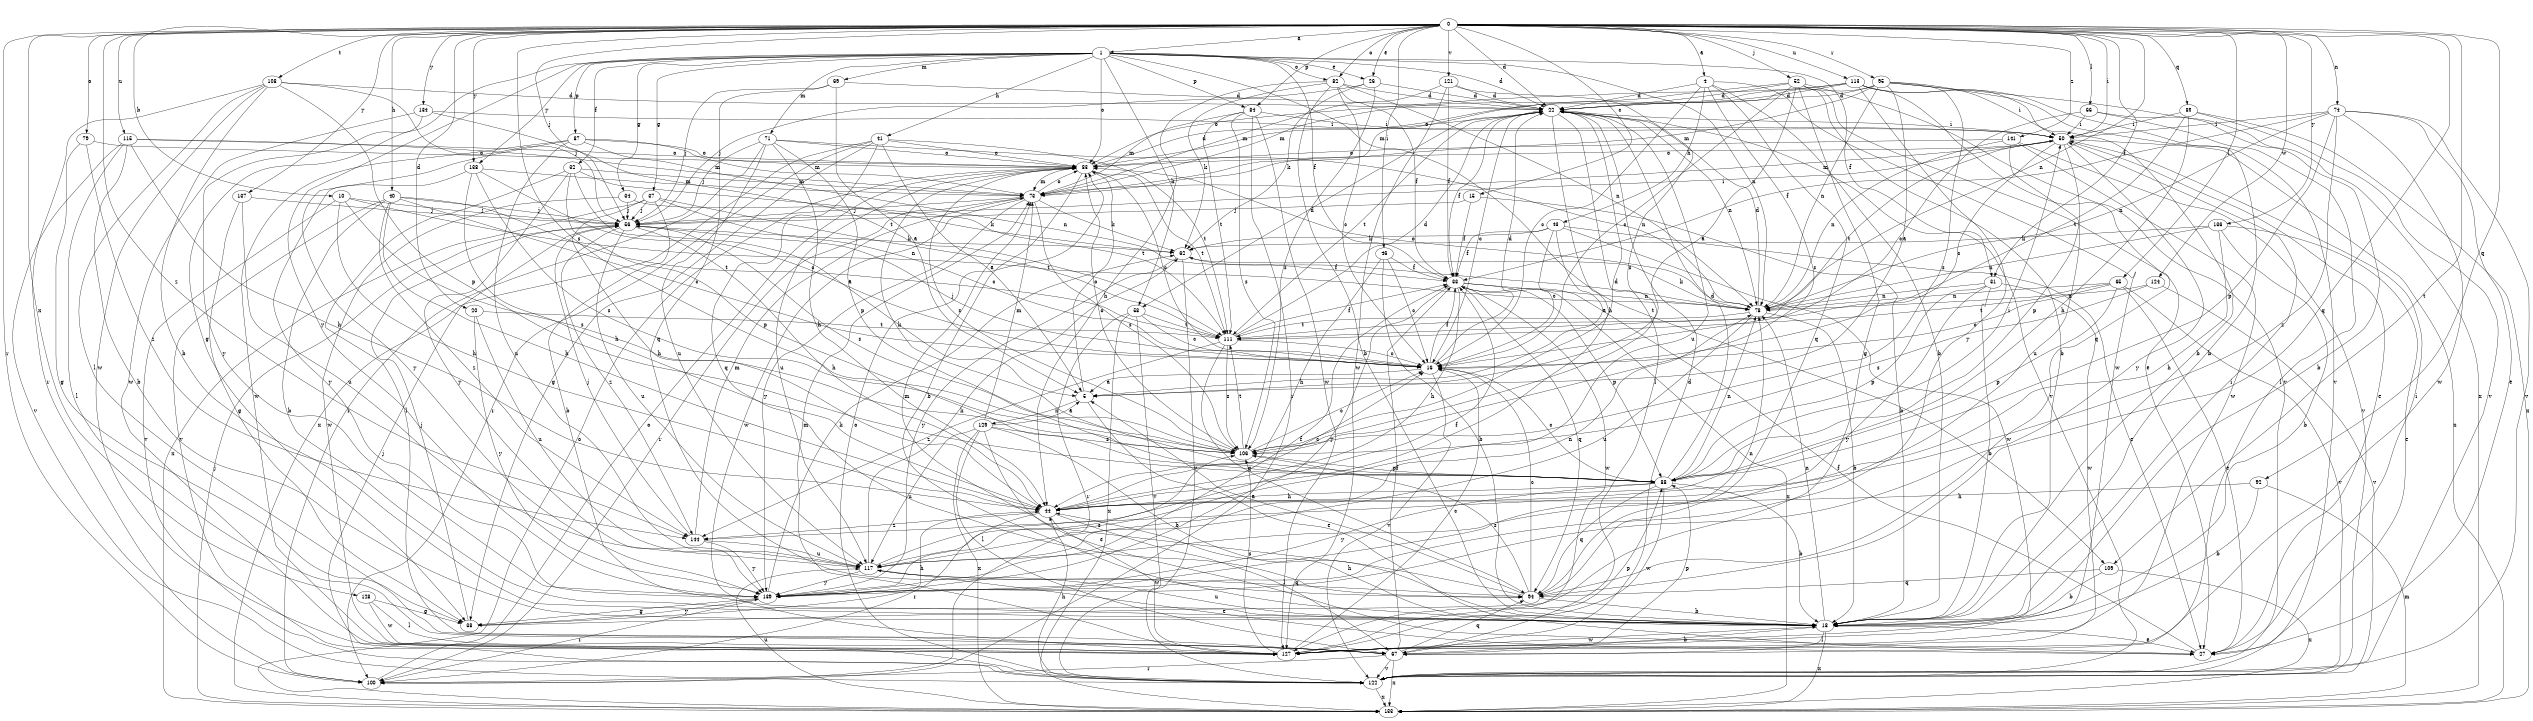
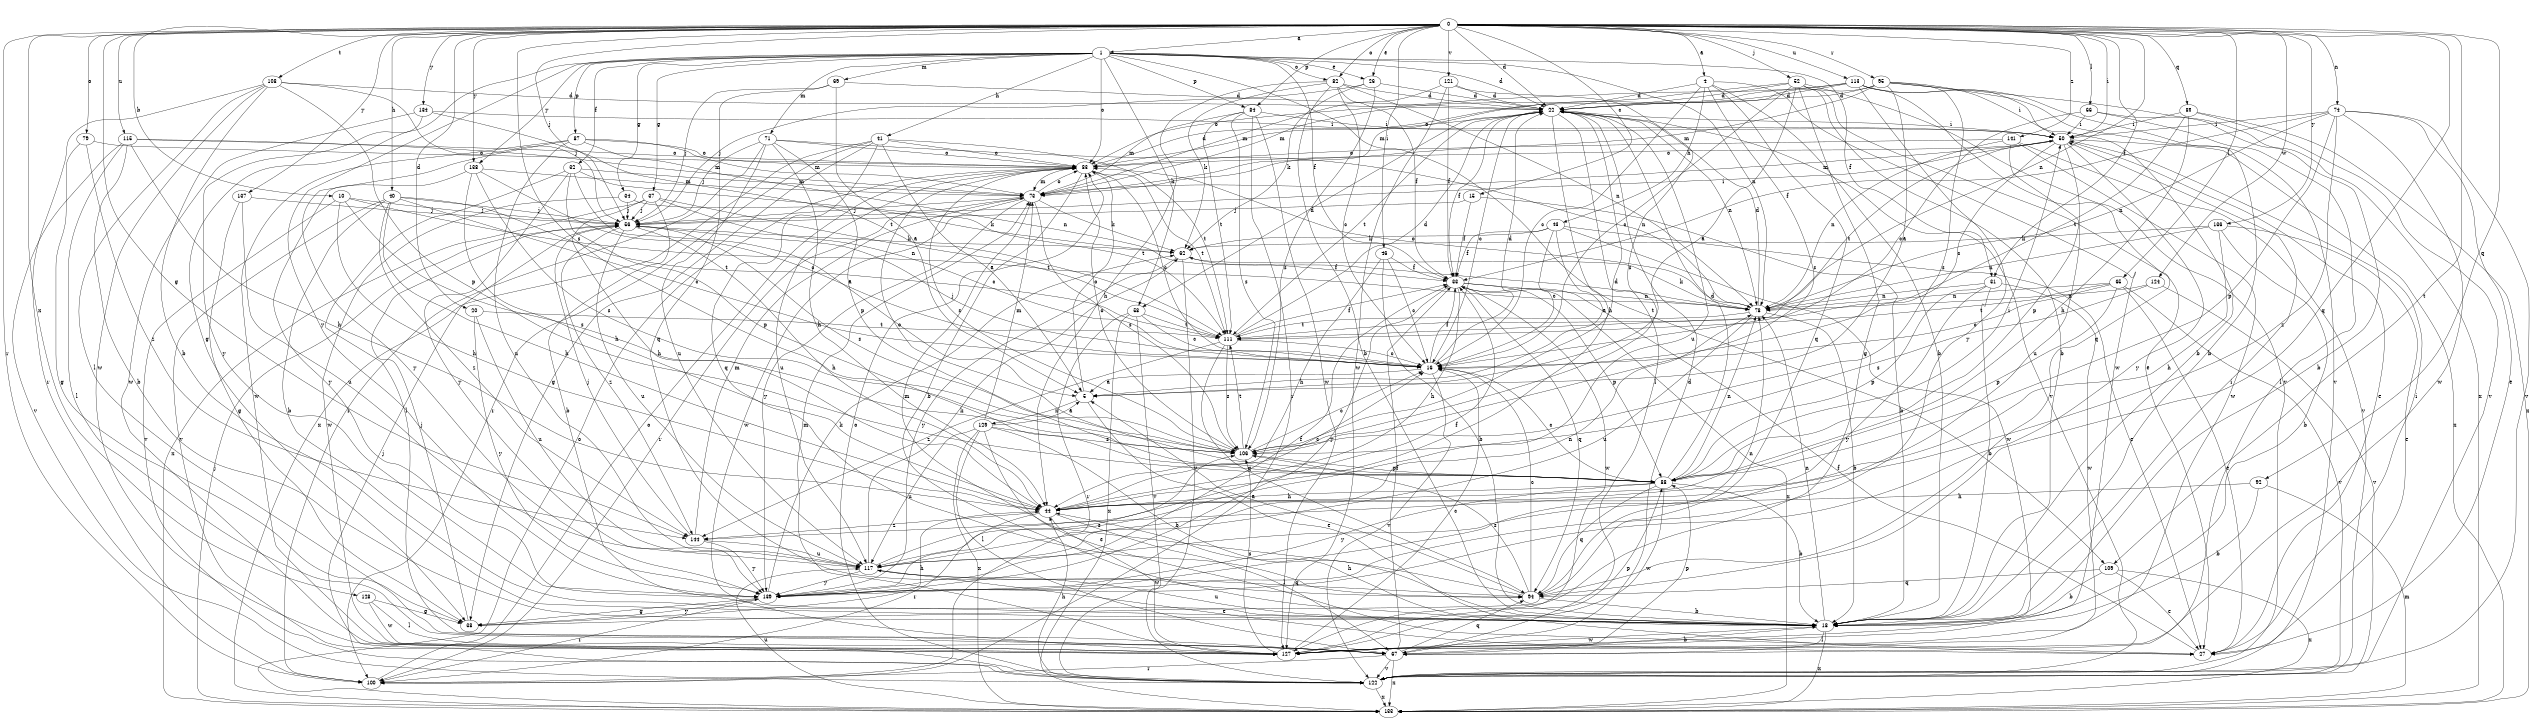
edge "95" -> "78": removed, label "n"
edge "0" -> "144": label "z" -> "g"
edge "88" -> "83": label "k" -> "o"
edge "18" -> "27": now "109" -> "27"
